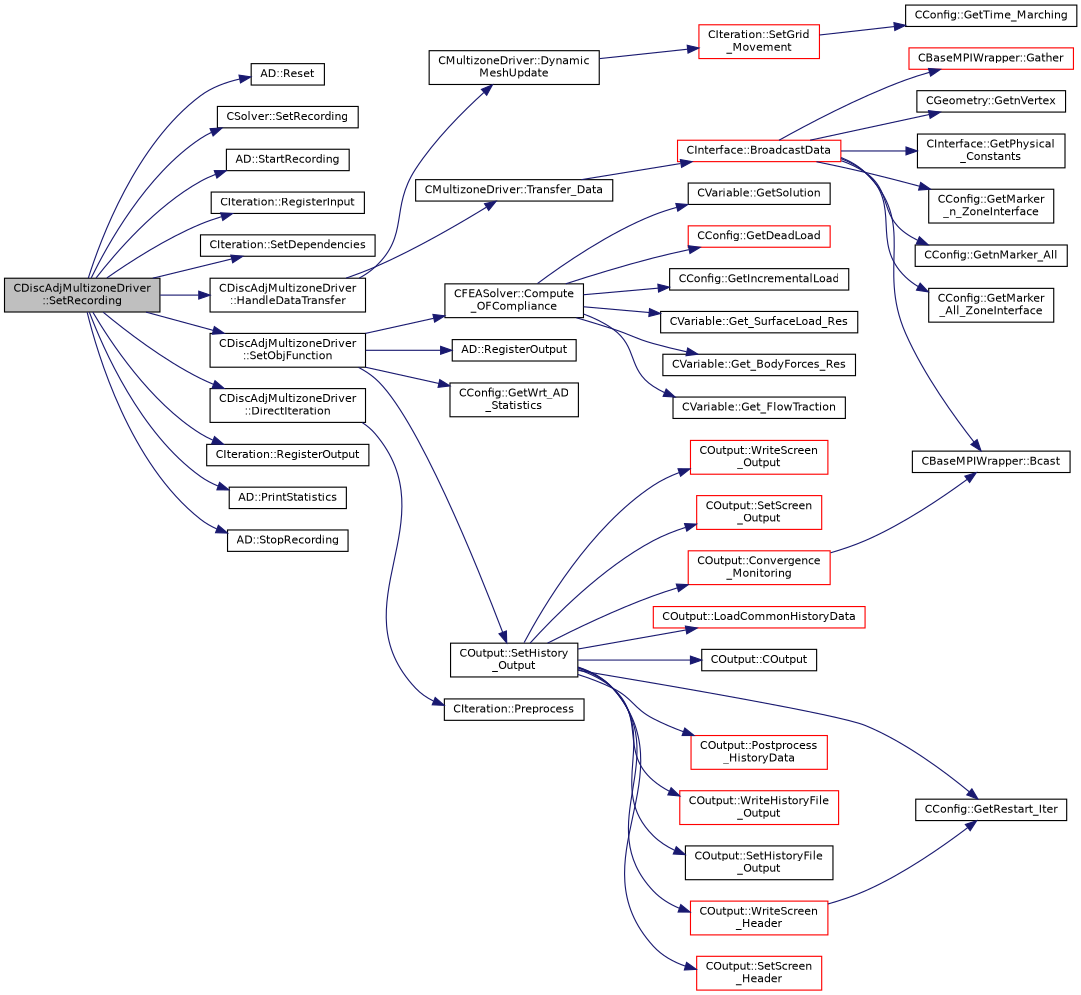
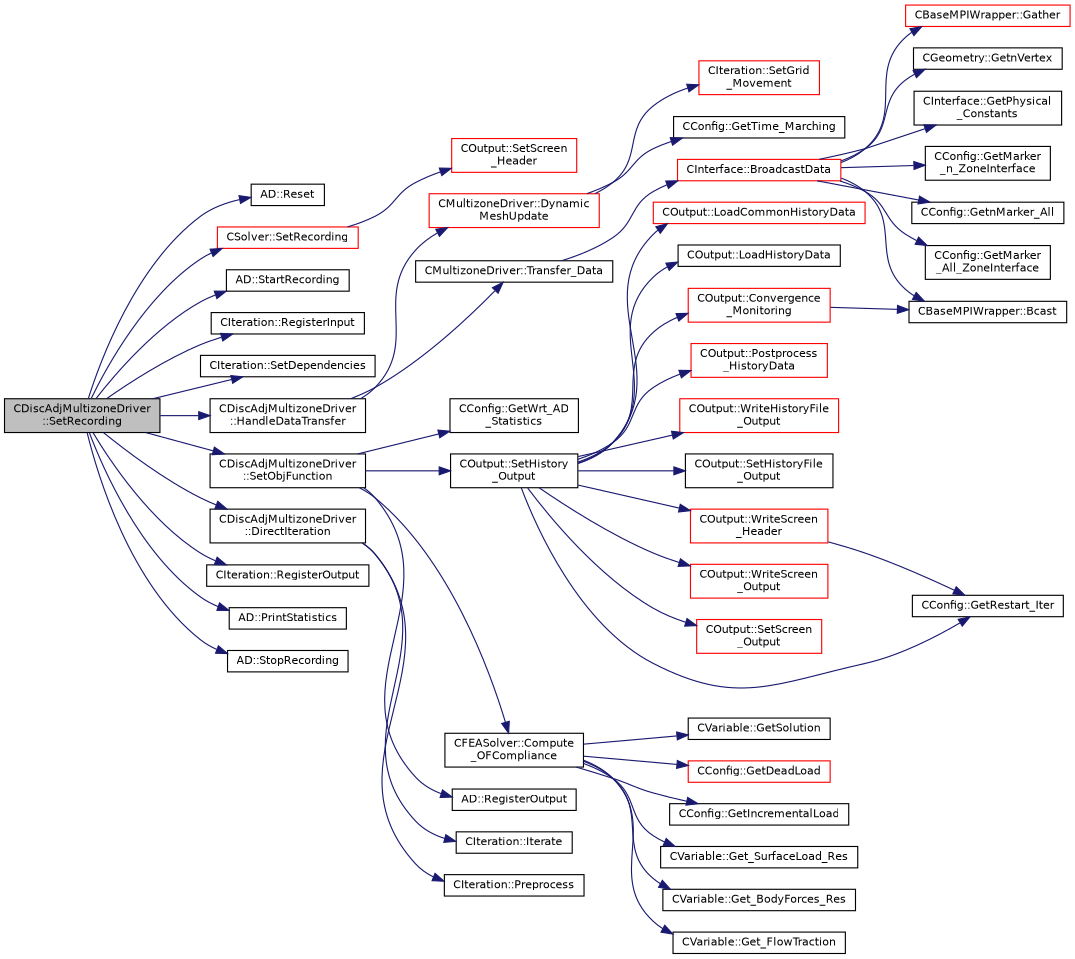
edge "CIteration::SetGrid _Movement" -> "CConfig::GetTime_Marching": now "CMultizoneDriver::Dynamic MeshUpdate" -> "CConfig::GetTime_Marching"
node "CMultizoneDriver::Dynamic MeshUpdate": color black -> red
node "CSolver::SetRecording": color black -> red
node "COutput::COutput": label "COutput::COutput" -> "COutput::LoadHistoryData"
node "CIteration::Iterate": added
edge "COutput::SetHistory _Output" -> "COutput::SetScreen _Header": now "CSolver::SetRecording" -> "COutput::SetScreen _Header"
